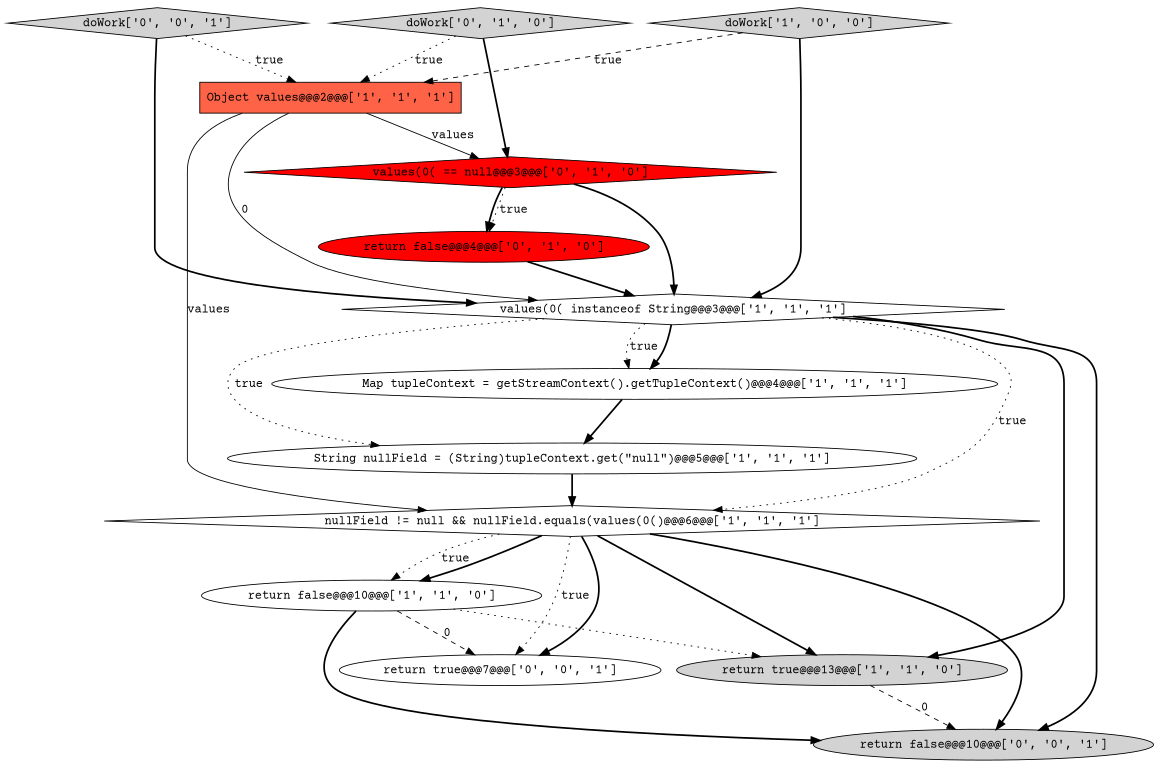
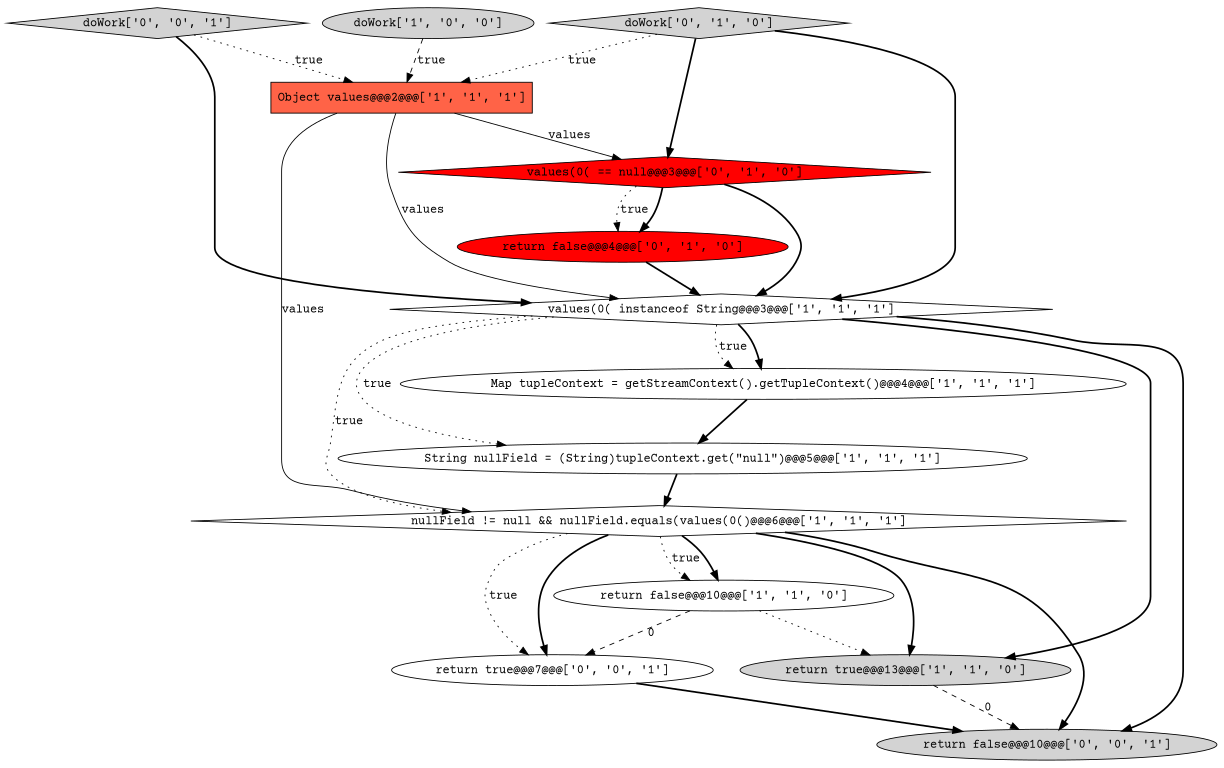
node "doWork['1', '0', '0']": shape diamond -> ellipse
edge "doWork['1', '0', '0']" -> "values(0( instanceof String@@@3@@@['1', '1', '1']": now "doWork['0', '1', '0']" -> "values(0( instanceof String@@@3@@@['1', '1', '1']"
edge "Object values@@@2@@@['1', '1', '1']" -> "values(0( instanceof String@@@3@@@['1', '1', '1']": label "0" -> "values"
edge "return false@@@10@@@['1', '1', '0']" -> "return false@@@10@@@['0', '0', '1']": now "return true@@@7@@@['0', '0', '1']" -> "return false@@@10@@@['0', '0', '1']"
